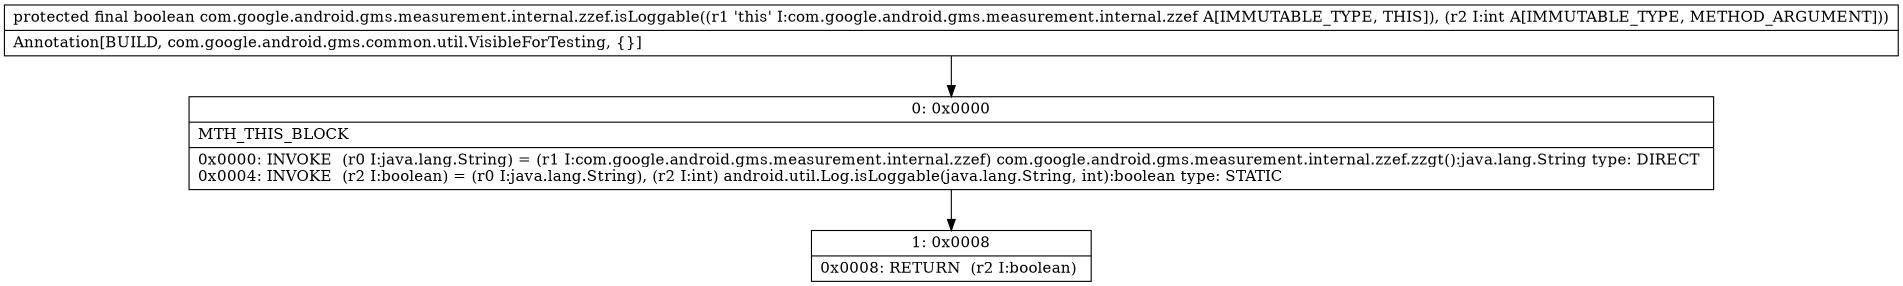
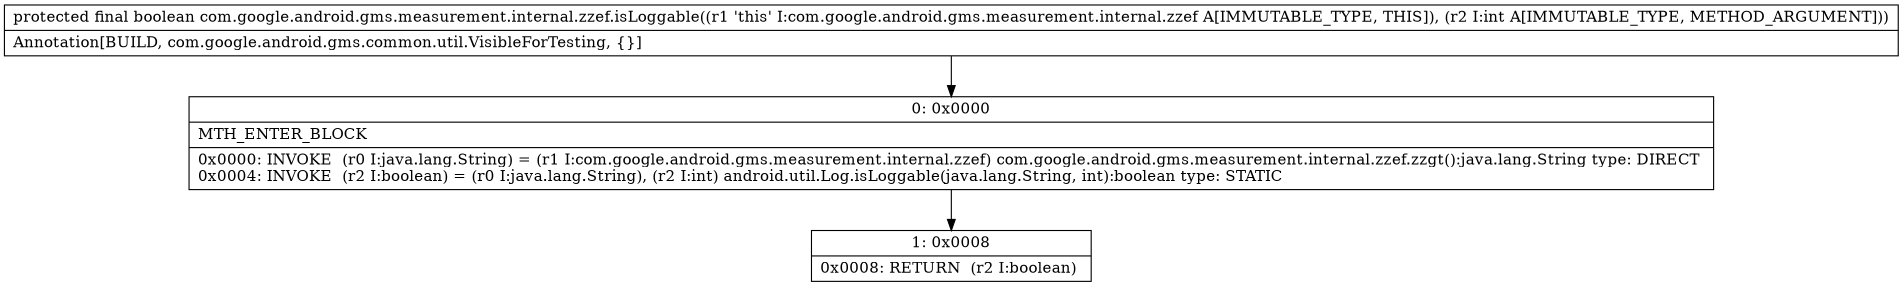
node "0: 0x0000": text "MTH_THIS_BLOCK" -> "MTH_ENTER_BLOCK"
